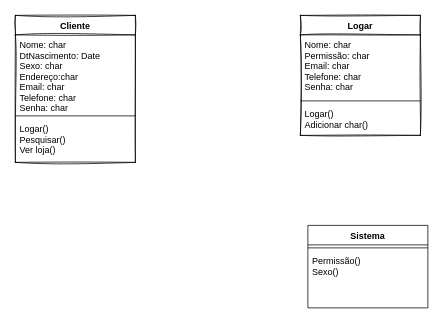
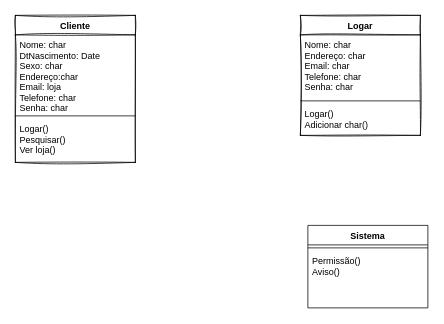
node "Nome: char DtNascimento: Date Sexo: char Endereço:char Email: char Telefone: char Senha: char": label "Nome: char DtNascimento: Date Sexo: char Endereço:char Email: char Telefone: char Senha: char" -> "Nome: char DtNascimento: Date Sexo: char Endereço:char Email: loja Telefone: char Senha: char"
node "Nome: char Permissão: char Email: char Telefone: char Senha: char": label "Nome: char Permissão: char Email: char Telefone: char Senha: char" -> "Nome: char Endereço: char Email: char Telefone: char Senha: char"
node "Permissão() Sexo()": label "Permissão() Sexo()" -> "Permissão() Aviso()"
